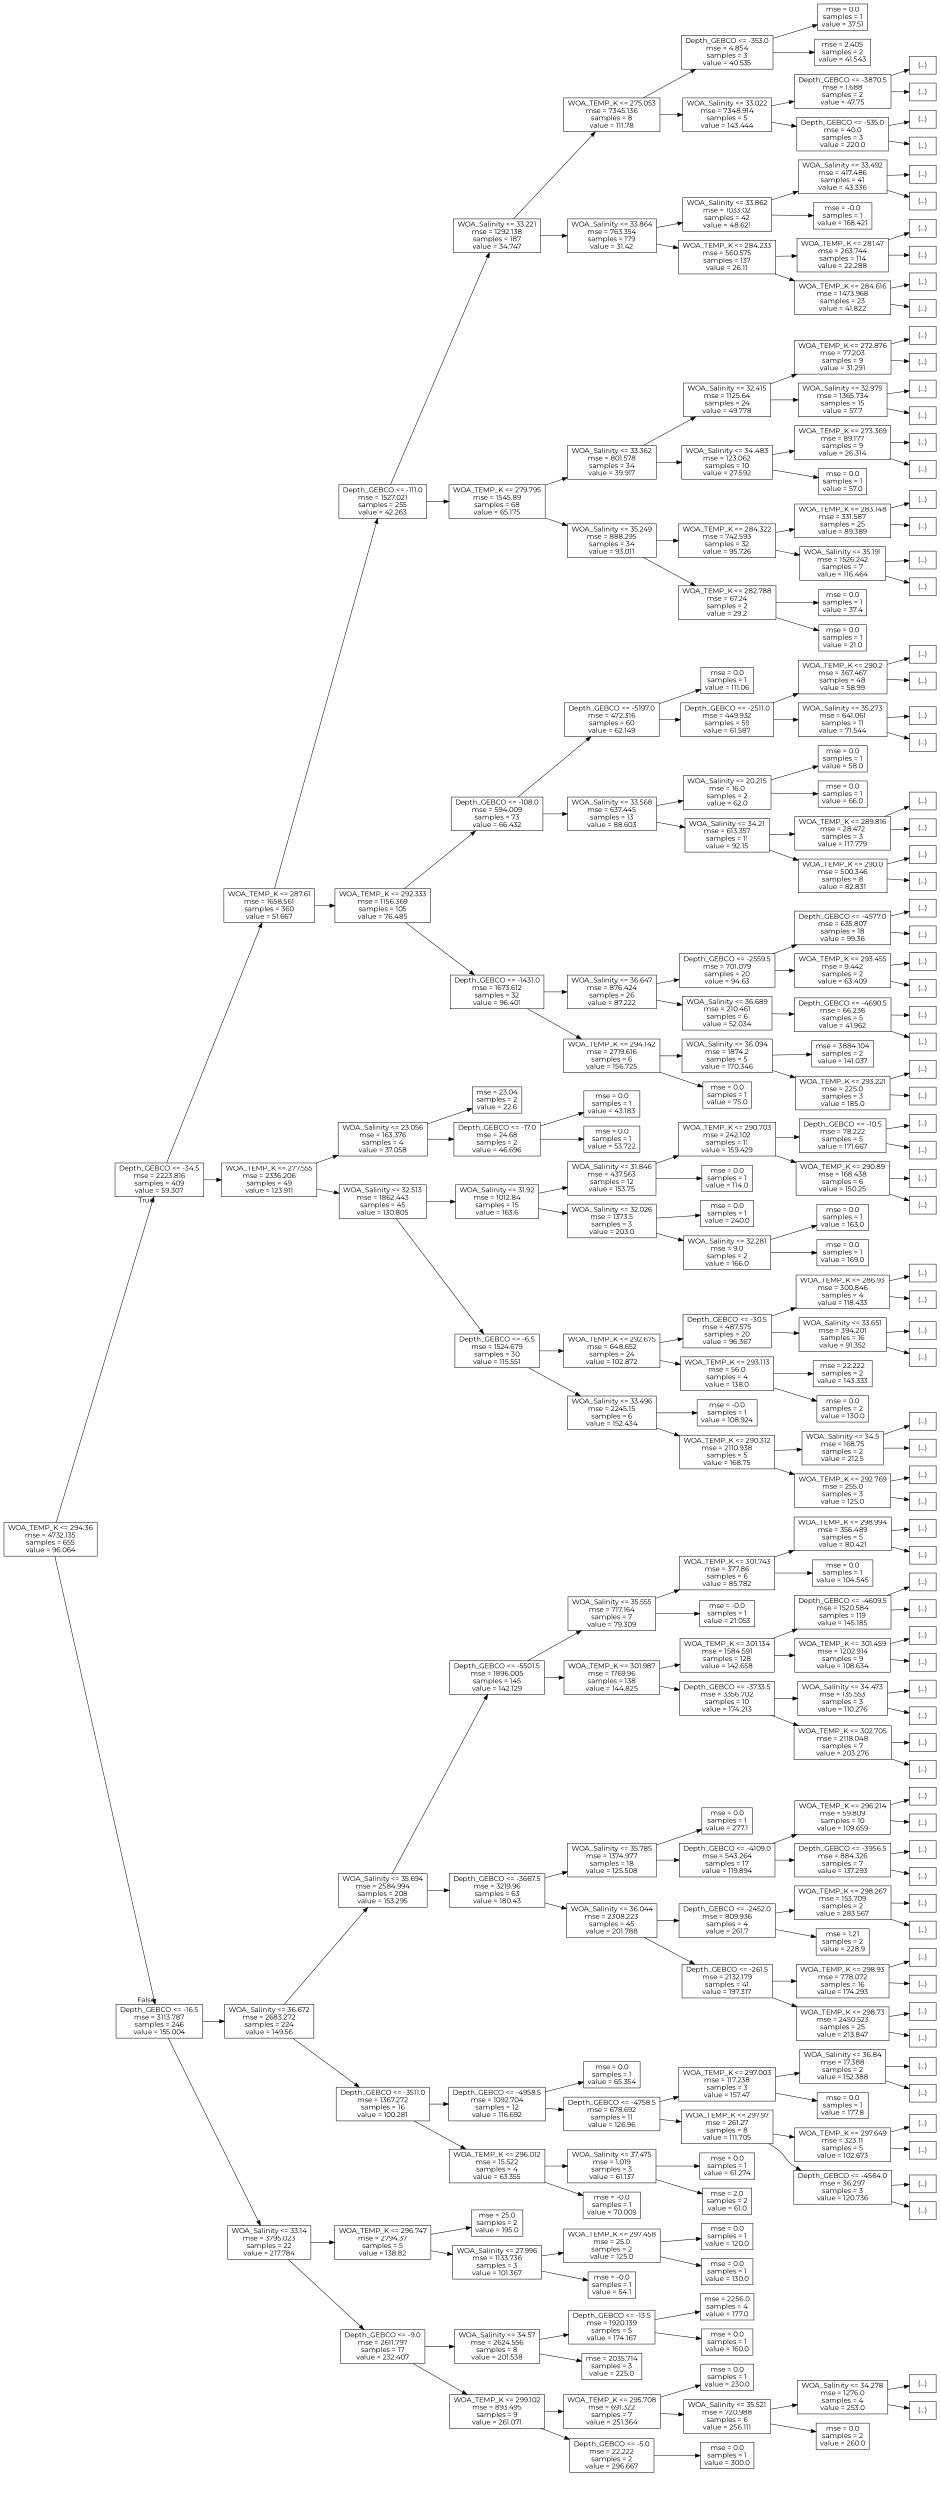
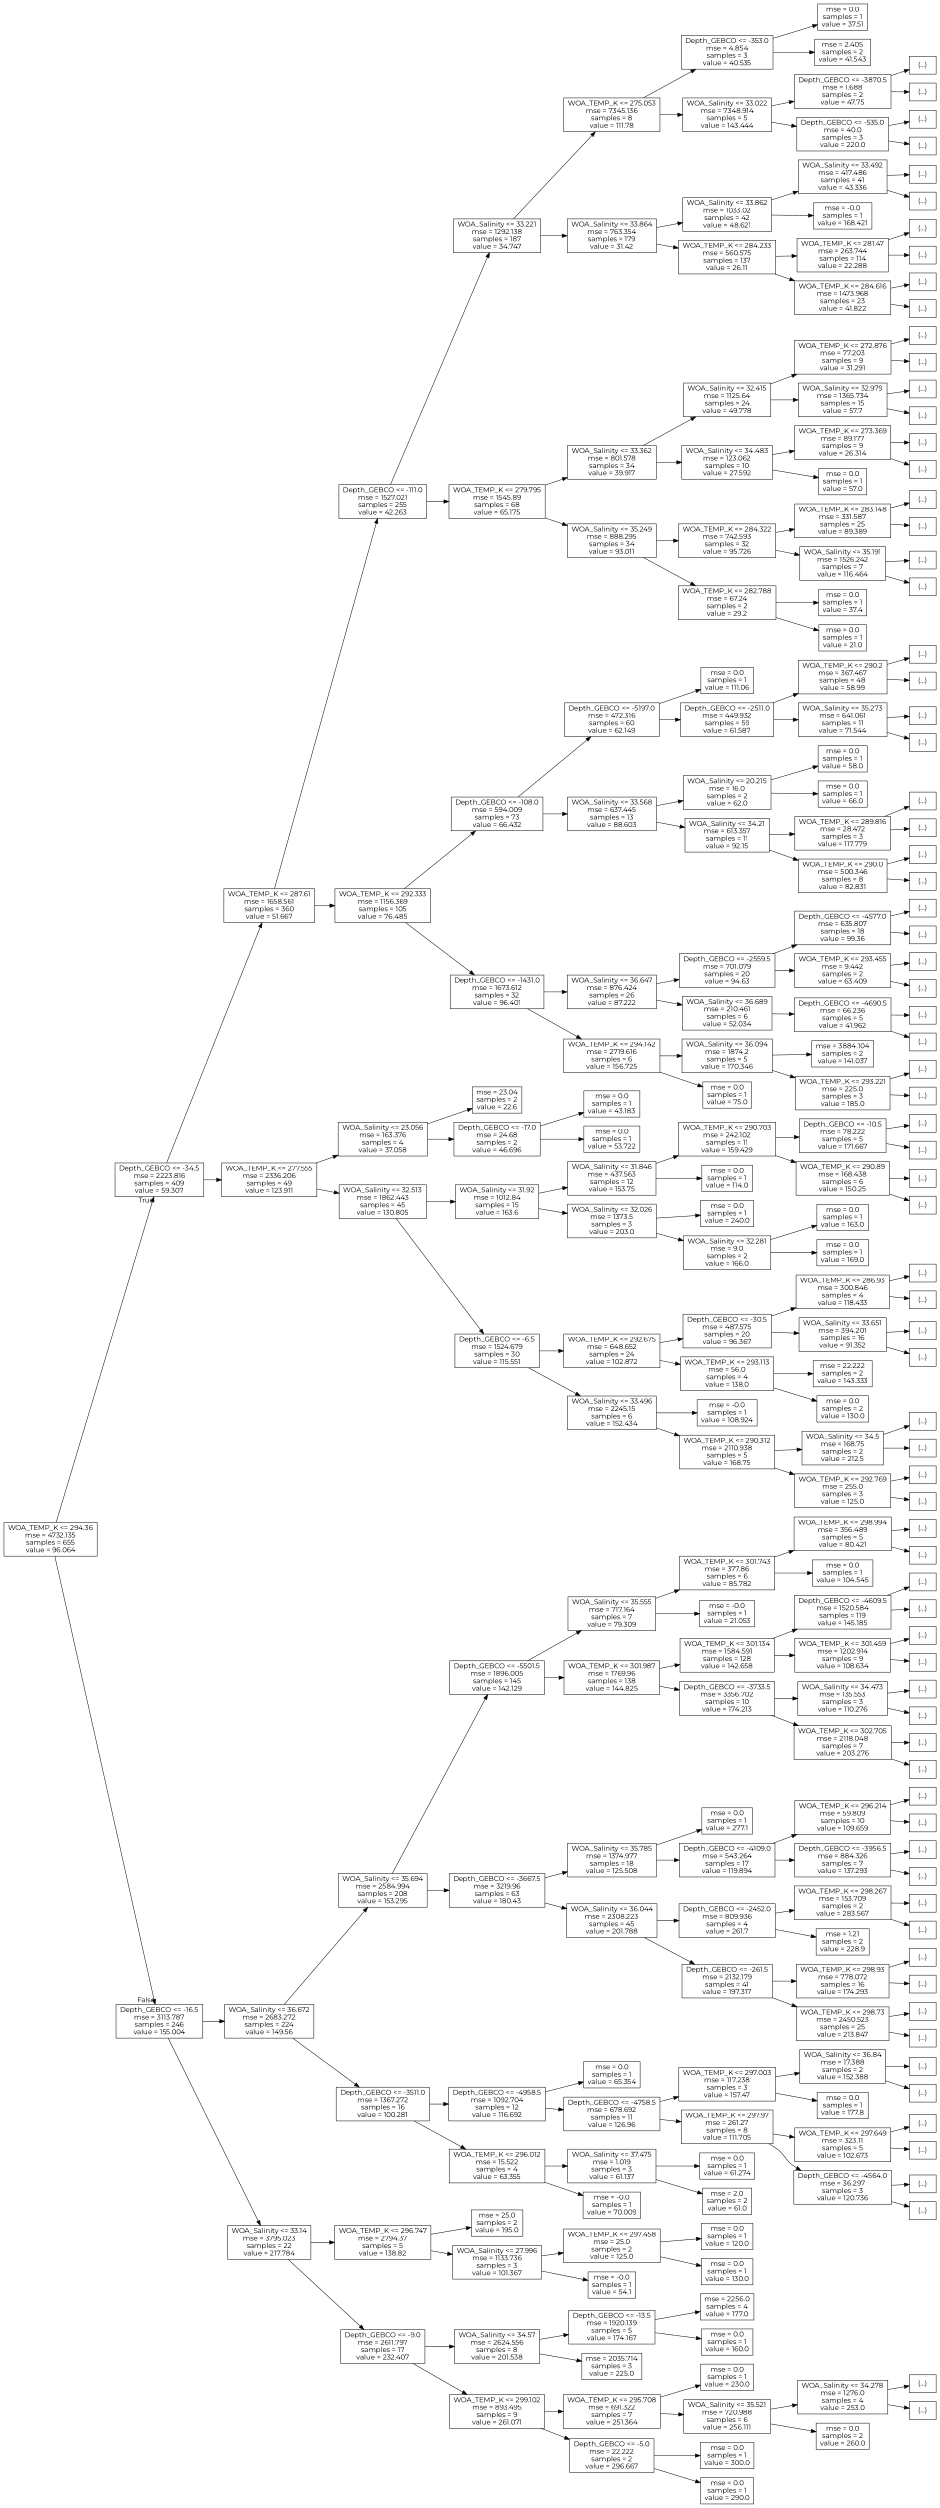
node "mse = 0.0 samples = 1 value = 290.0": added
